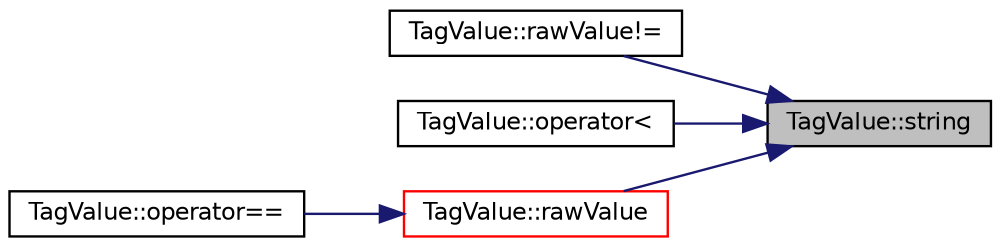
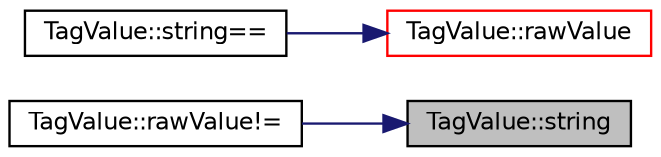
node "TagValue::operator<": removed
edge "TagValue::rawValue" -> "TagValue::string": removed
node "TagValue::operator==": label "TagValue::operator==" -> "TagValue::string=="
